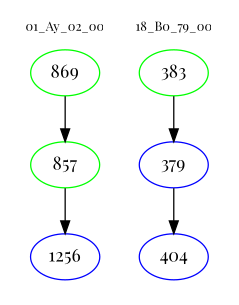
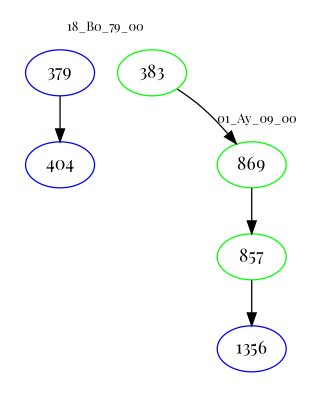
cluster "01_Ay_02_00": label "01_Ay_02_00" -> "01_Ay_09_00"
edge "383" -> "379": now "383" -> "869"
node "1256": label "1256" -> "1356"
